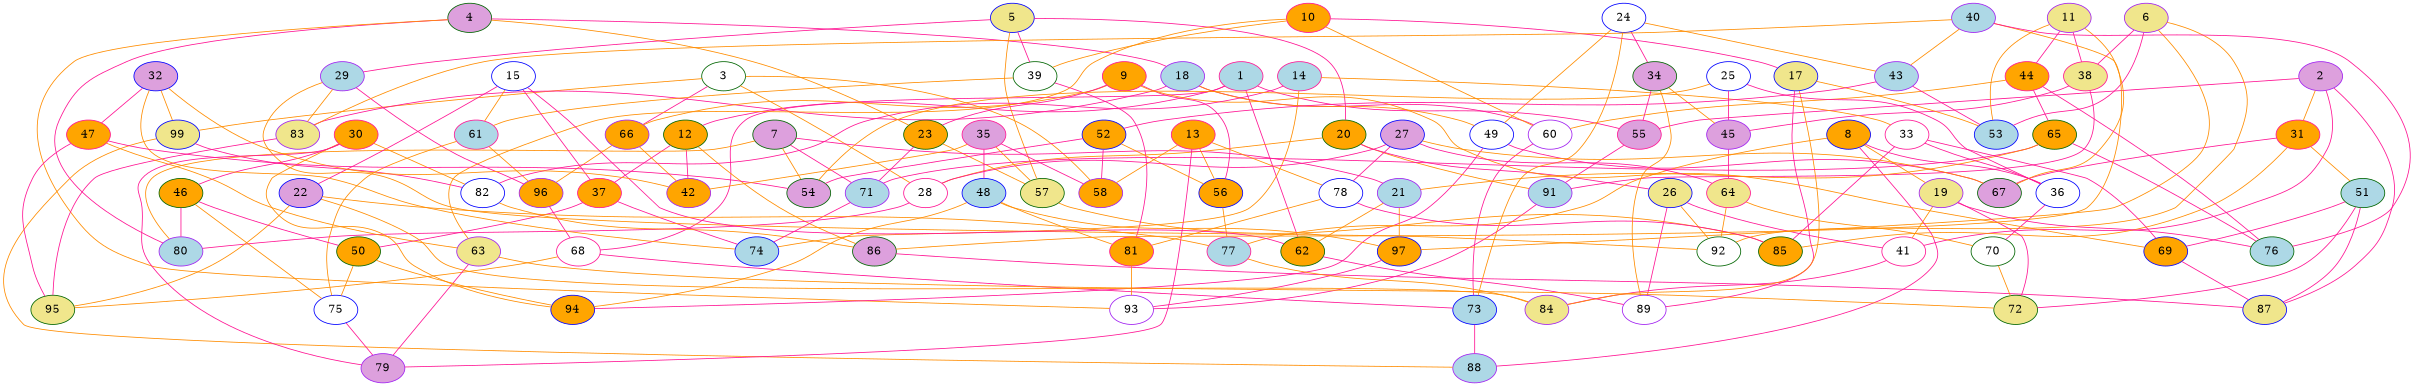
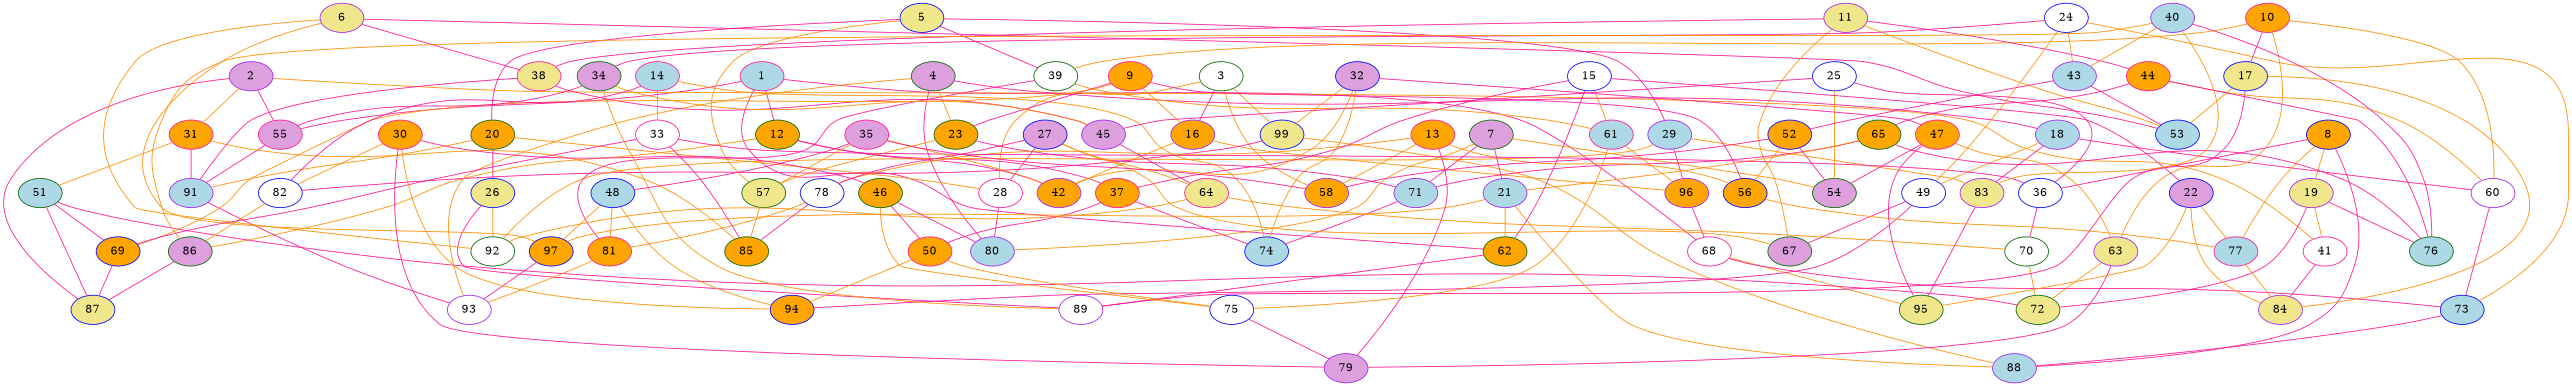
node "66": label "66" -> "16"
edge "31" -- "67": now "31" -- "91"
edge "27" -- "64": color deeppink -> darkorange
edge "26" -- "41": removed
edge "2" -- "41": color deeppink -> darkorange
node "50": color darkgreen -> deeppink
edge "21" -- "88": added
